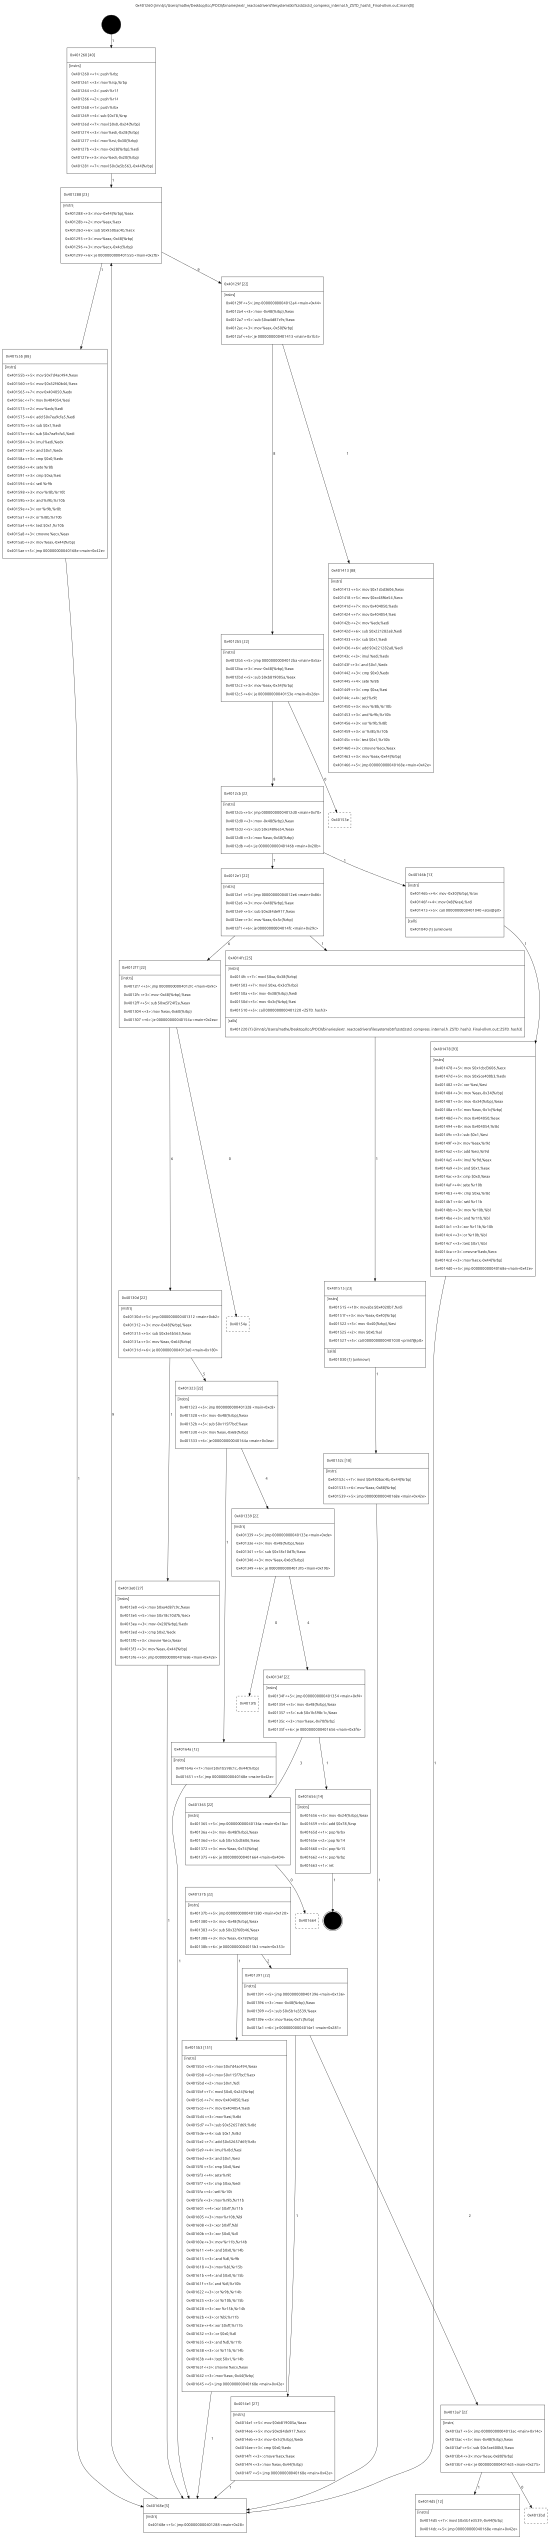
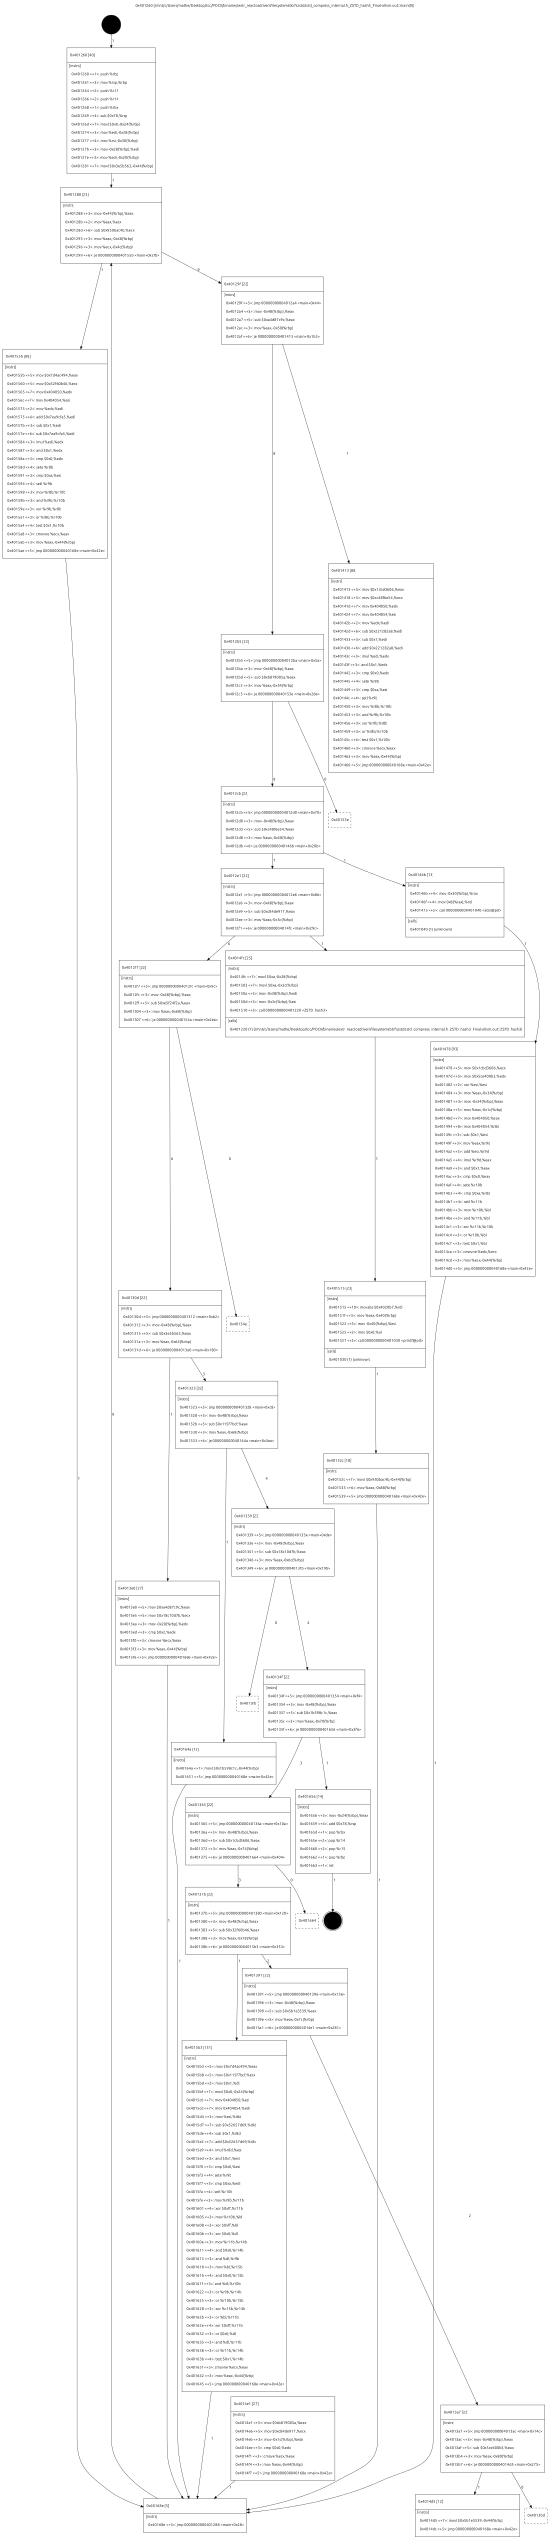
edge "0x401365 [22]" -> "0x40137b [22]": added, label "3"
edge "0x401391 [22]" -> "0x4014e1 [27]": removed, label "1"
